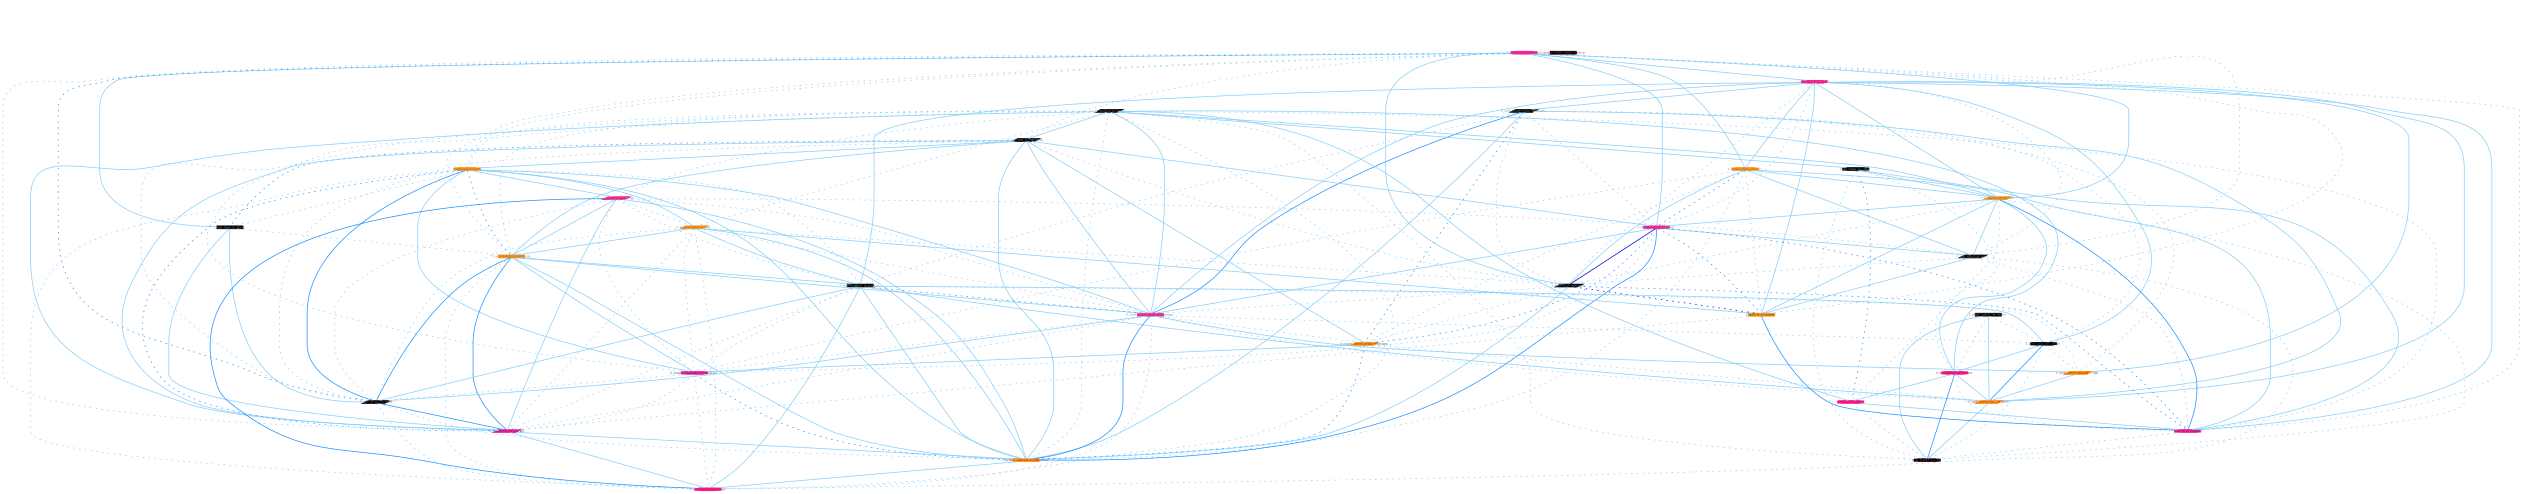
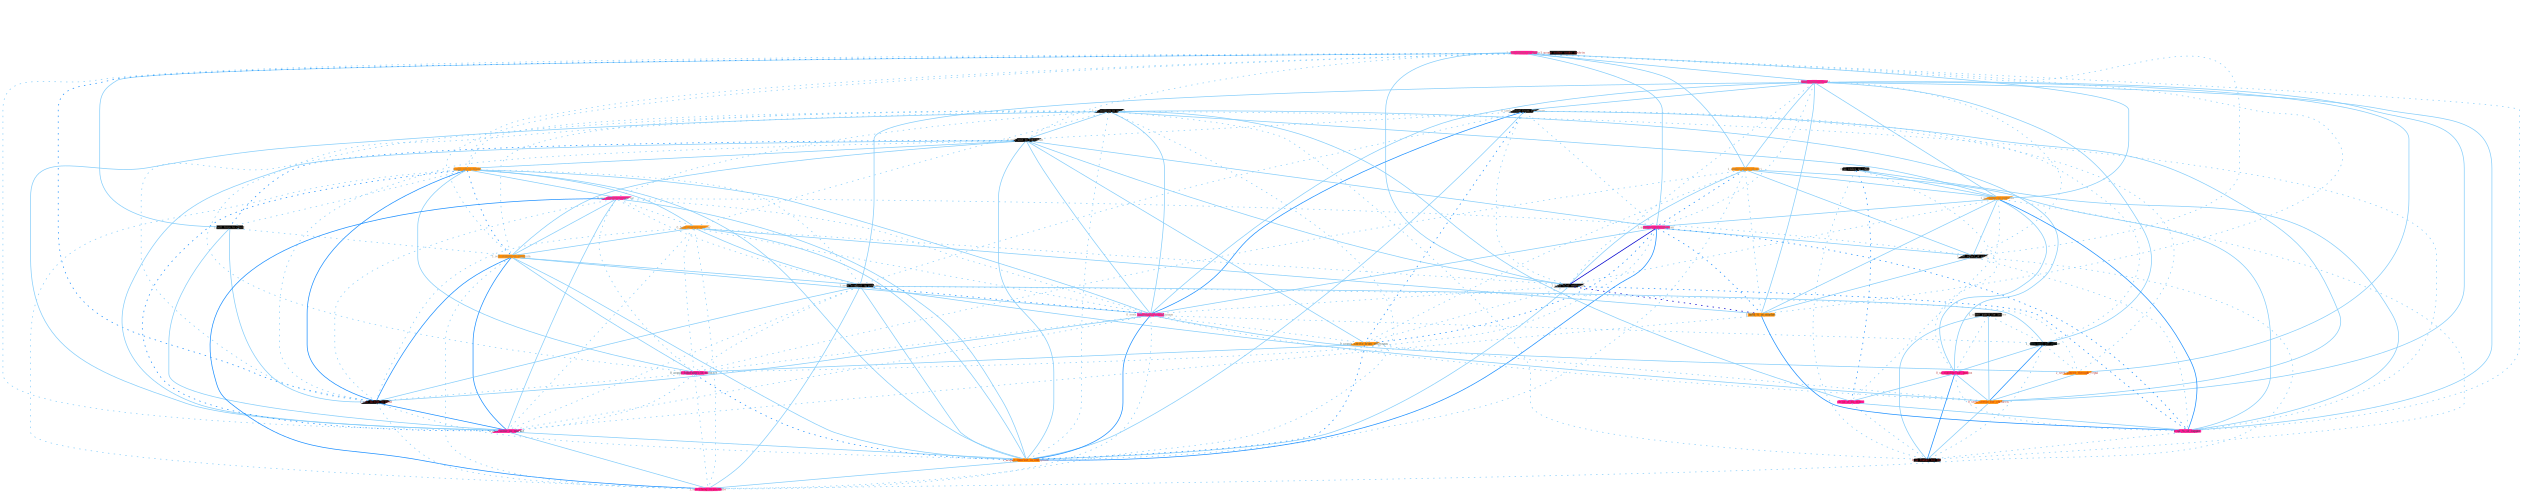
edge "0_seek_relief_from_entitynam" -- "0_sell_unit_to_entitynam": added
edge "1_us_million_in_proce" -- "0_us_index_as_indic": removed
edge "0_sell_unit_to_entitynam" -- "1_hold_%_of_entitynam": style dotted -> solid
edge "1_see_effect_of_eros" -- "1_hold_%_of_entitynam": removed
